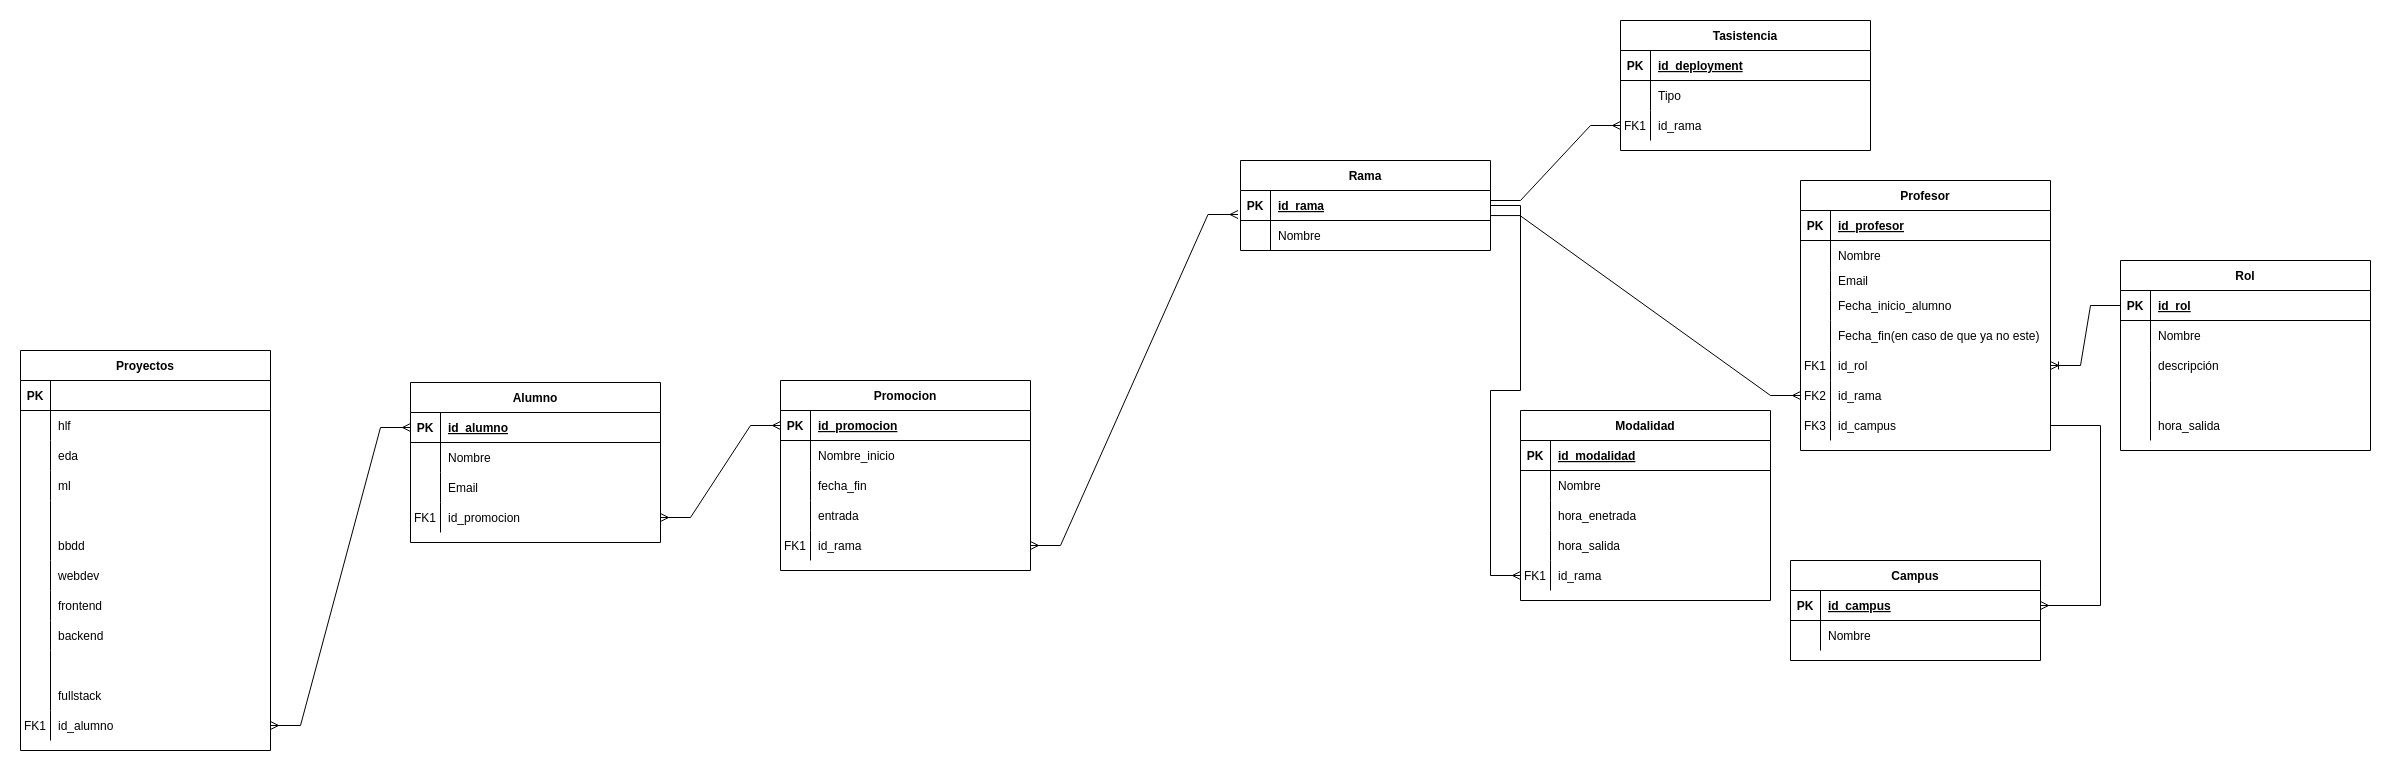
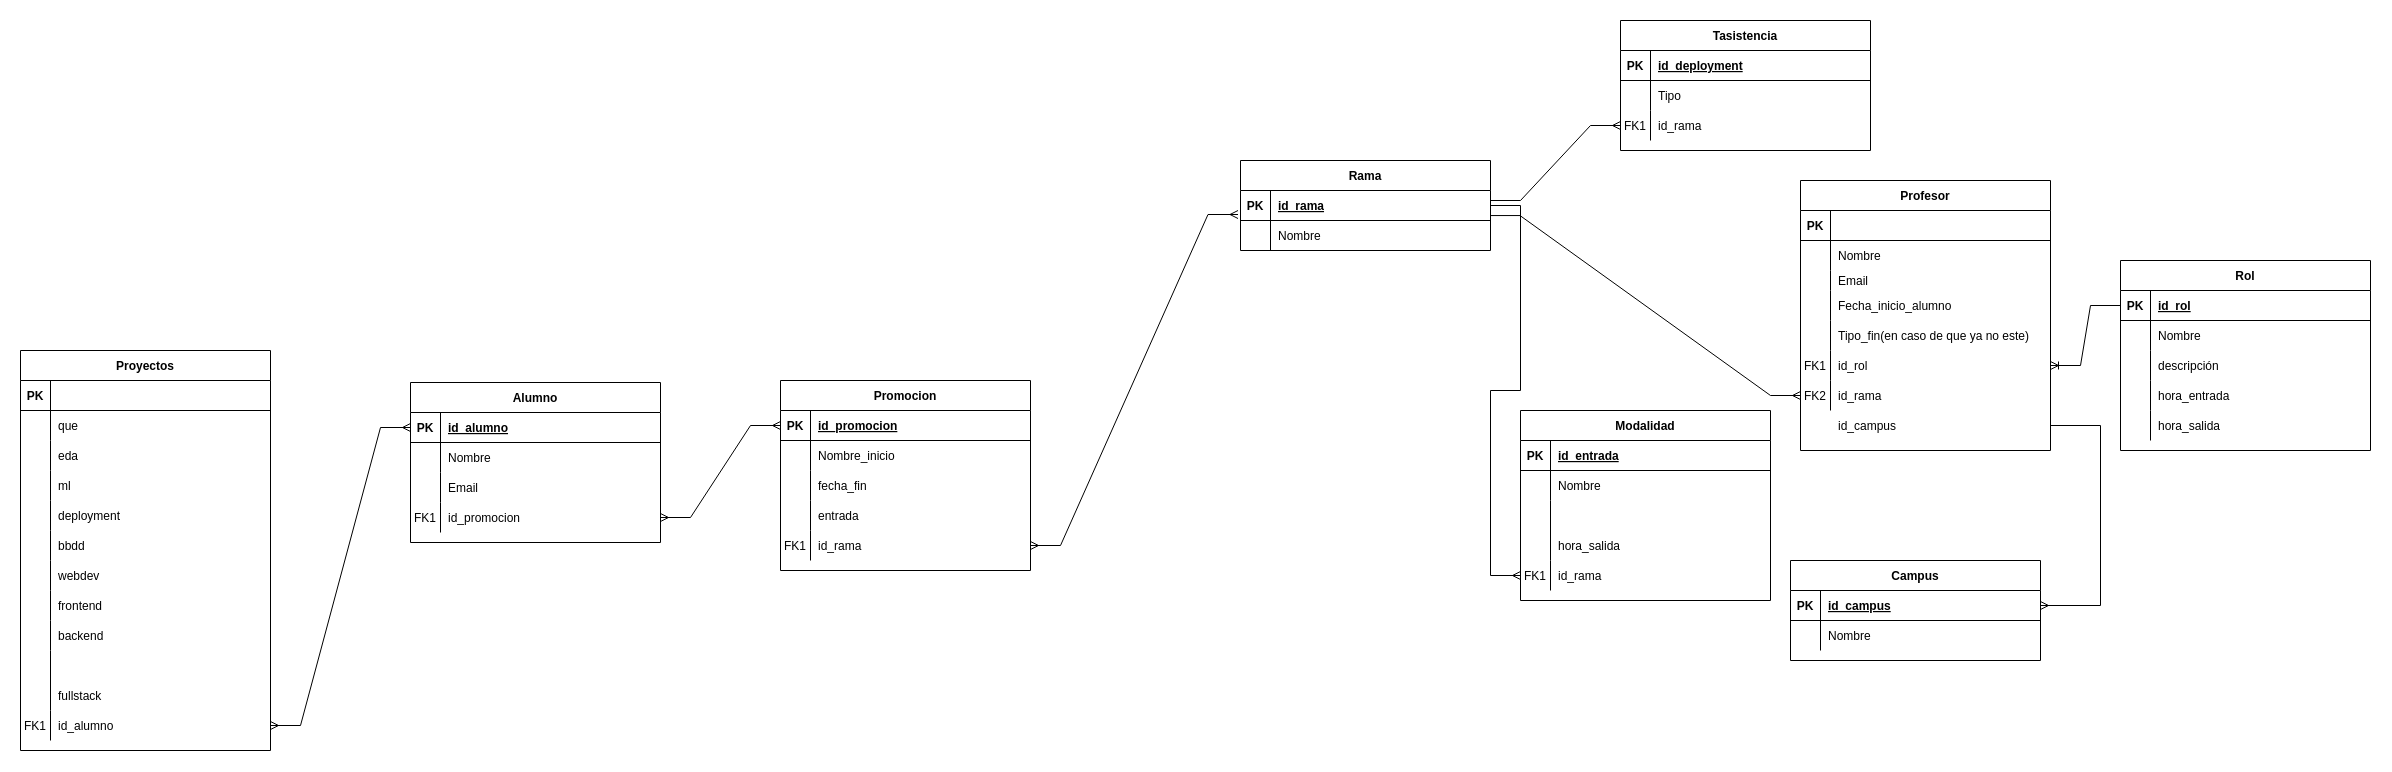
node "id_profesor": removed
node "Fecha_fin(en caso de que ya no este)": label "Fecha_fin(en caso de que ya no este)" -> "Tipo_fin(en caso de que ya no este)"
node "hora_entrada": added
node "hlf": label "hlf" -> "que"
node "FK3": removed
node "id_modalidad": label "id_modalidad" -> "id_entrada"
node "deployment": added
node "hora_enetrada": removed
